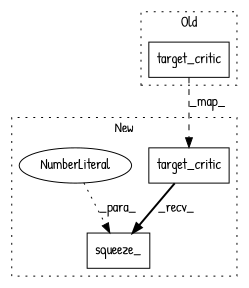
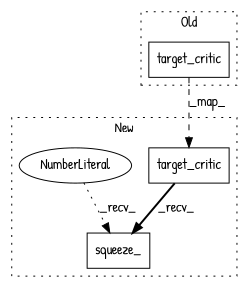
edge "NumberLiteral" -> "squeeze_": label "_para_" -> "_recv_"
